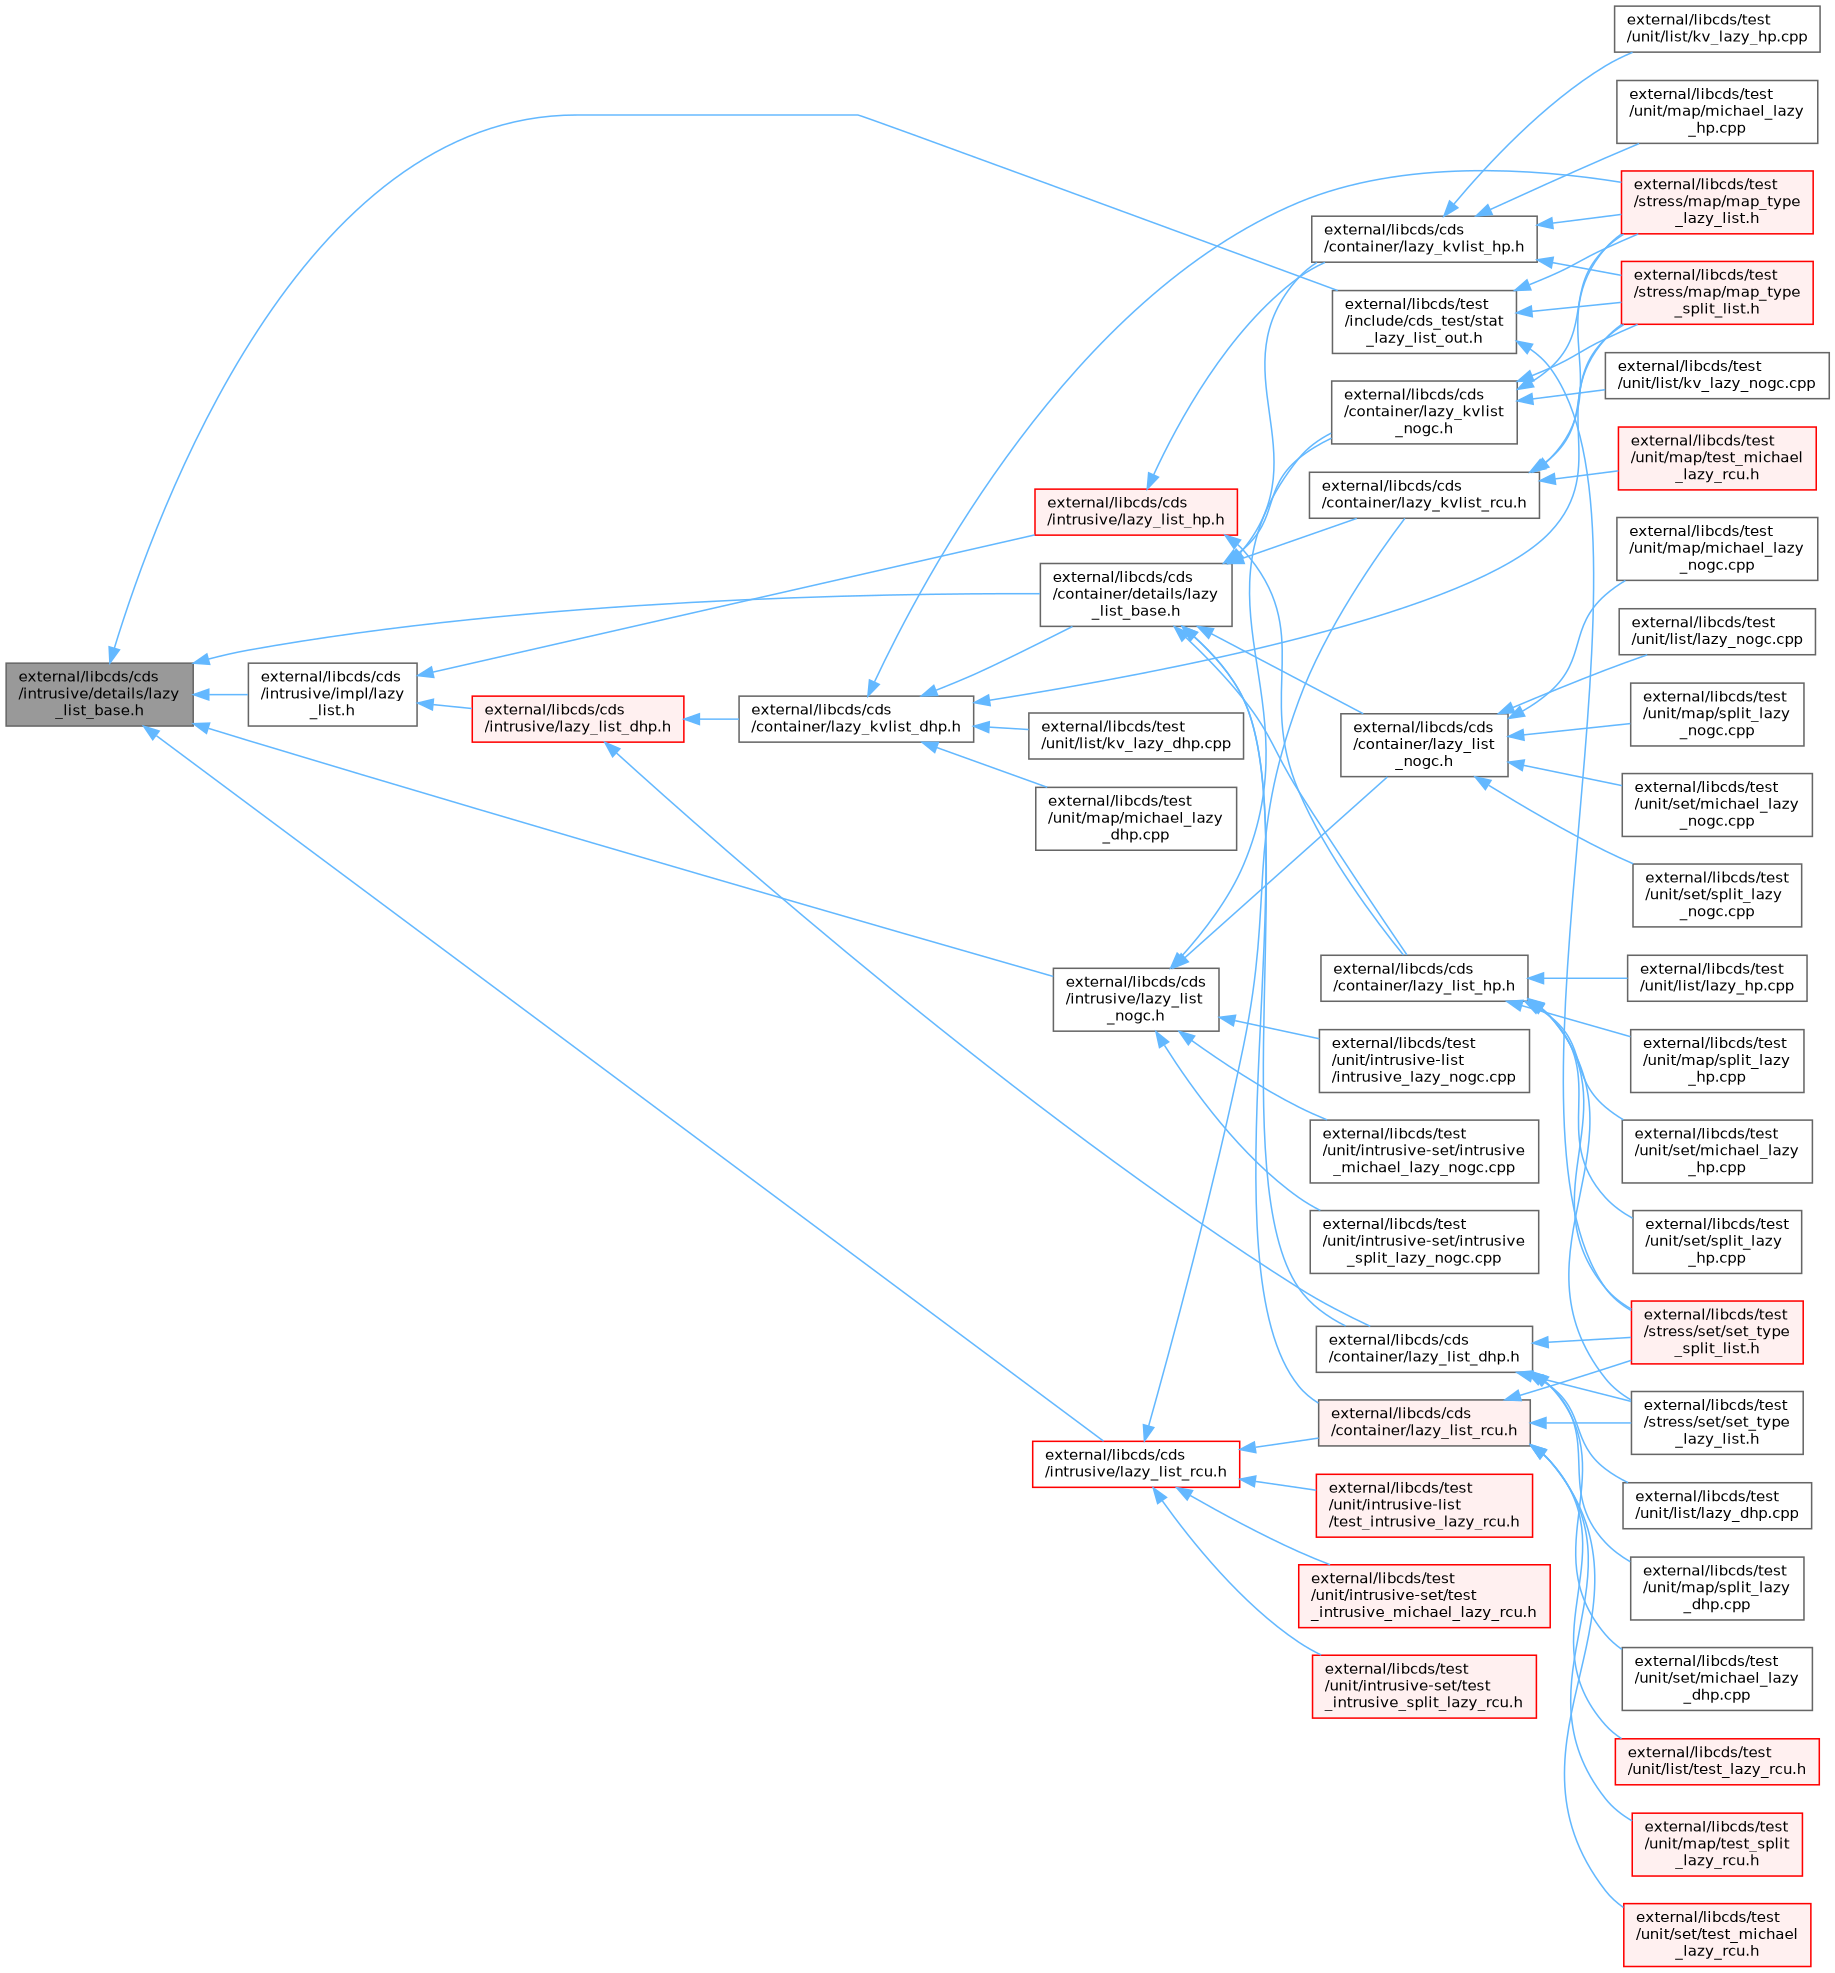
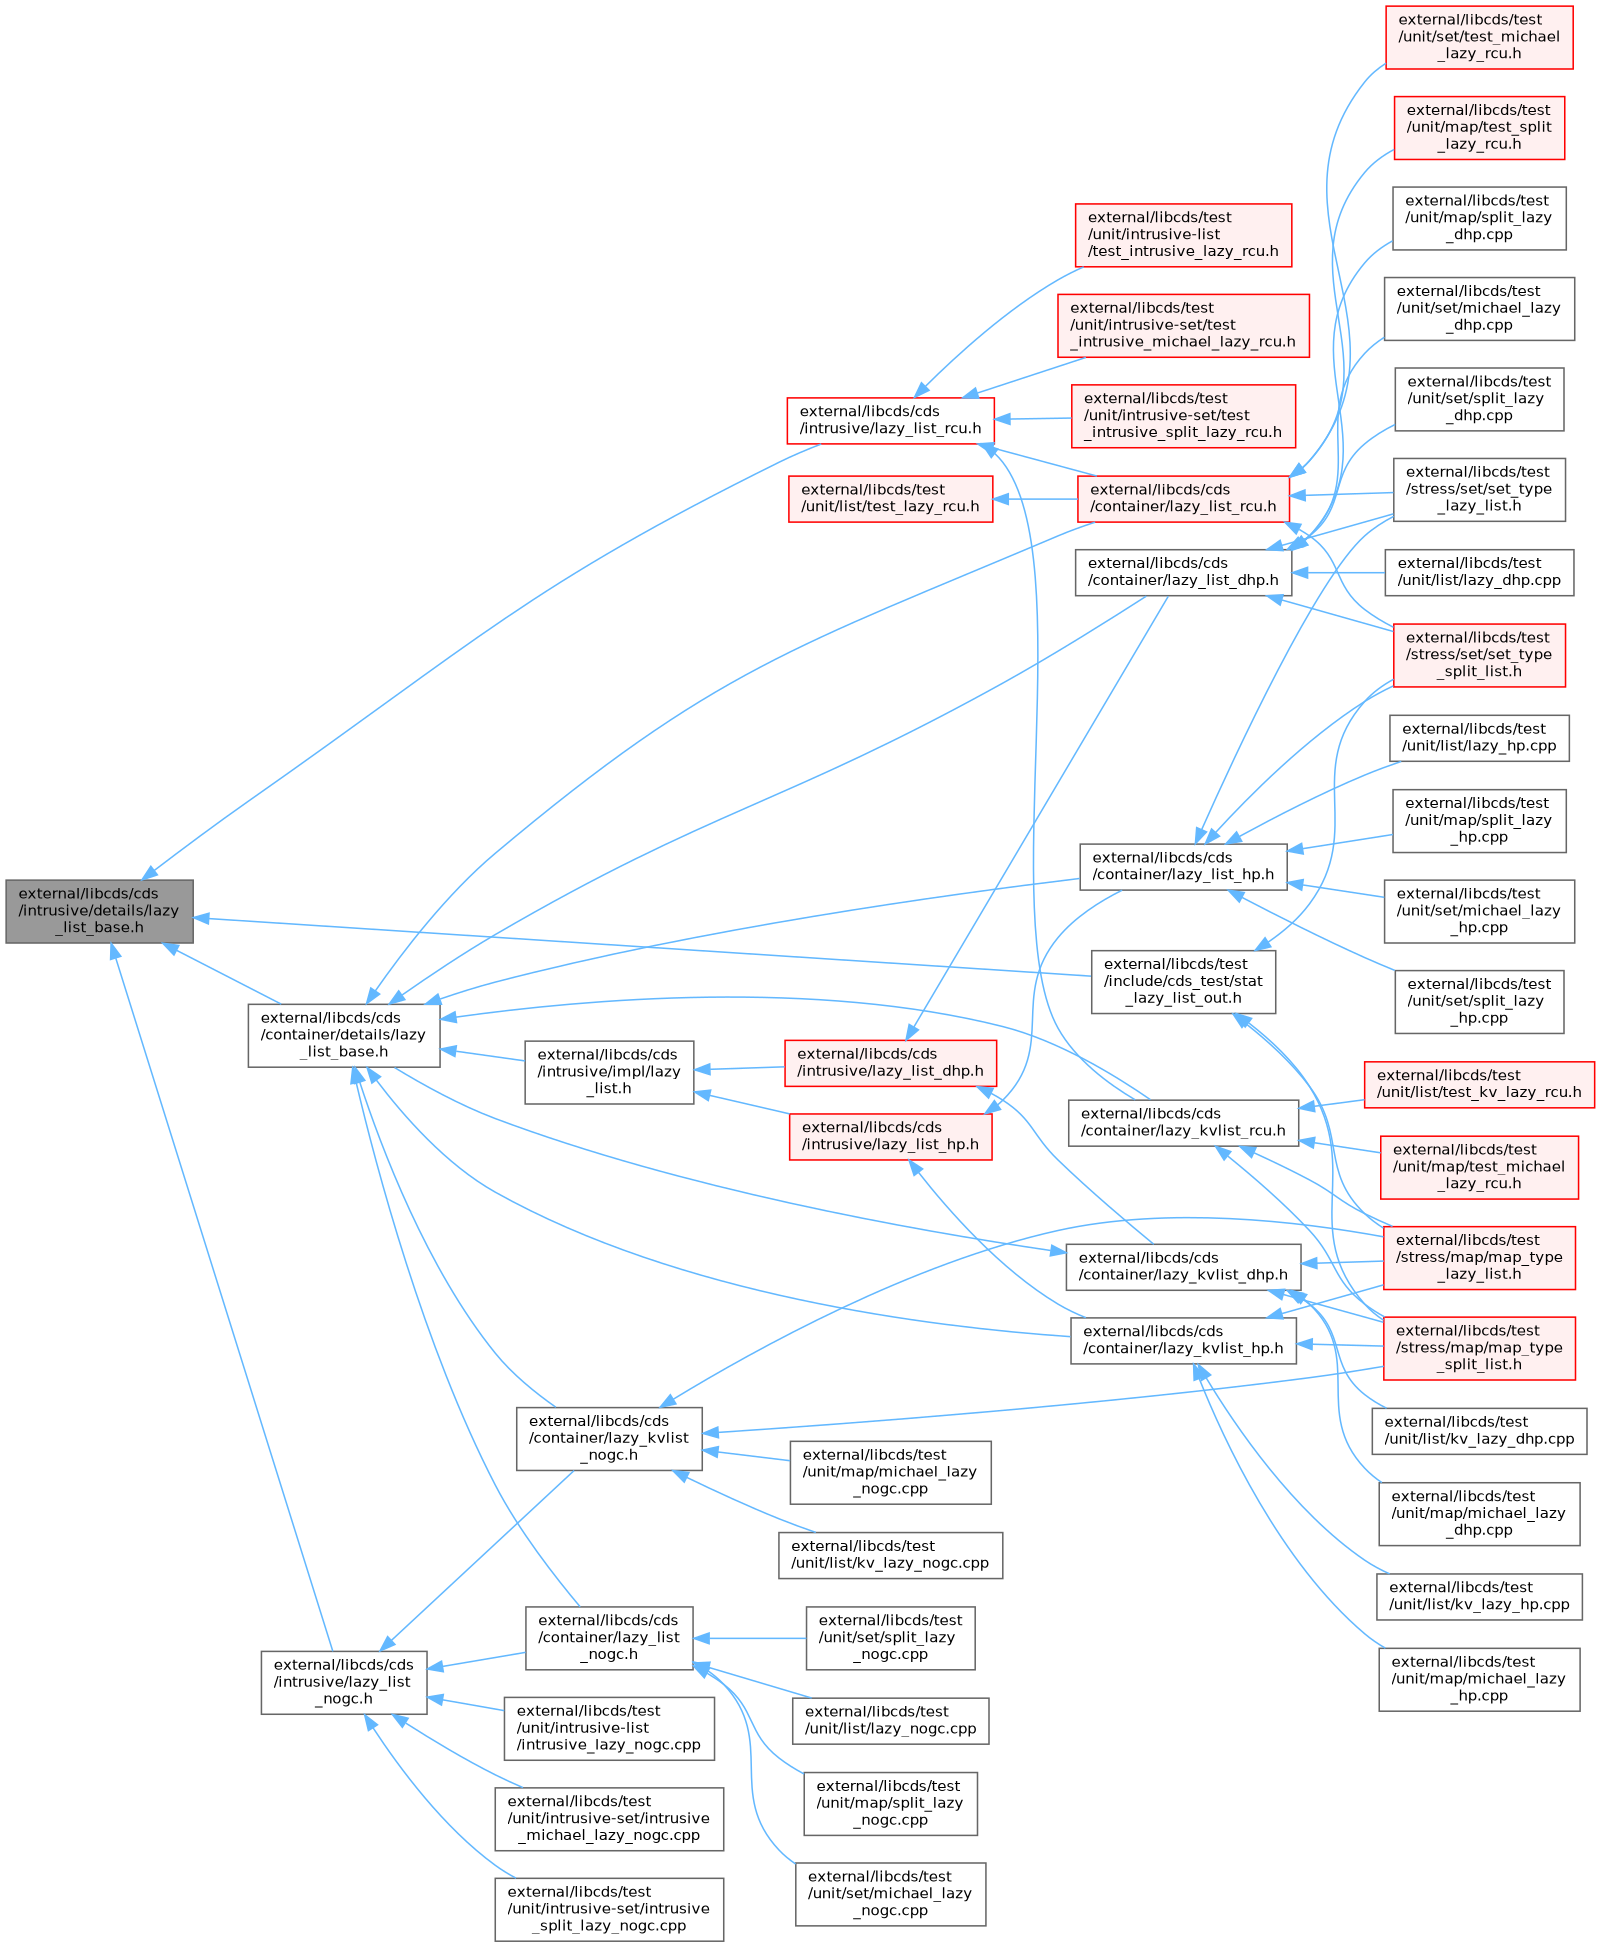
node "external/libcds/test /unit/set/split_lazy _dhp.cpp": added
edge "external/libcds/test /unit/map/michael_lazy _nogc.cpp" -> "external/libcds/cds /container/lazy_list _nogc.h": now "external/libcds/test /unit/map/michael_lazy _nogc.cpp" -> "external/libcds/cds /container/lazy_kvlist _nogc.h"
edge "external/libcds/cds /intrusive/impl/lazy _list.h" -> "external/libcds/cds /intrusive/details/lazy _list_base.h": now "external/libcds/cds /intrusive/impl/lazy _list.h" -> "external/libcds/cds /container/details/lazy _list_base.h"
node "external/libcds/test /unit/list/test_kv_lazy_rcu.h": added
node "external/libcds/cds /container/lazy_list_rcu.h": color grey40 -> red
edge "external/libcds/test /unit/list/test_lazy_rcu.h" -> "external/libcds/cds /container/lazy_list_rcu.h": reversed
